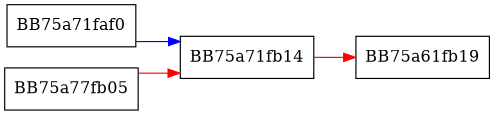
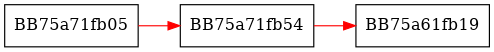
node "BB75a71faf0": removed
node "BB75a71fb14": label "BB75a71fb14" -> "BB75a71fb54"
node "BB75a77fb05": label "BB75a77fb05" -> "BB75a71fb05"
